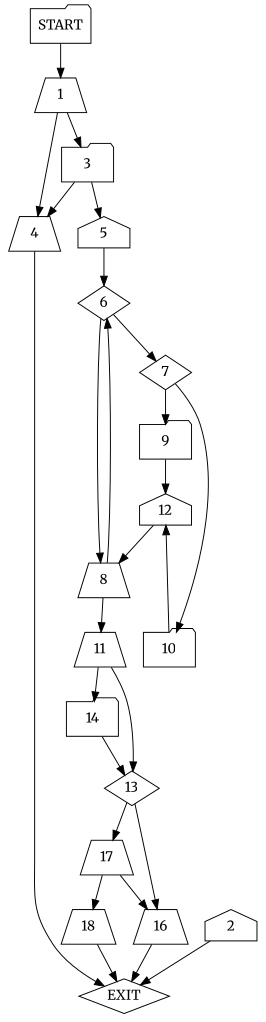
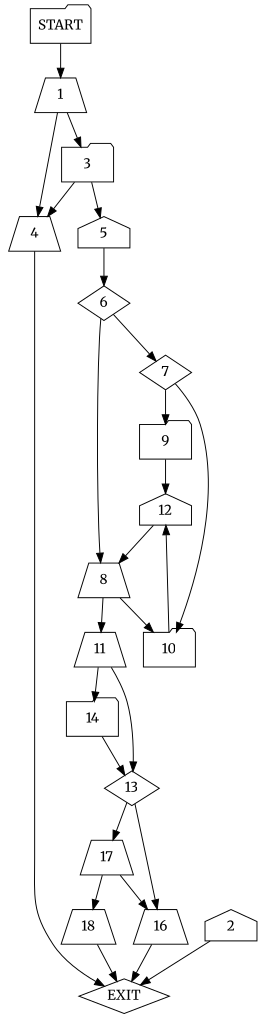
edge "8" -> "6": now "8" -> "10"
